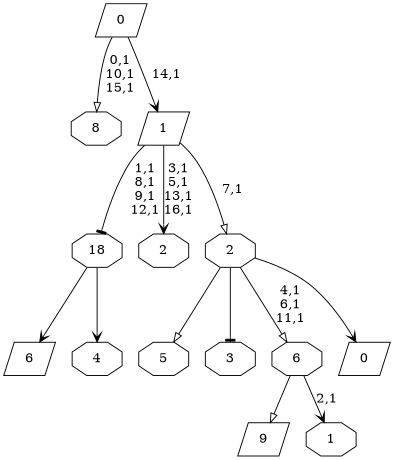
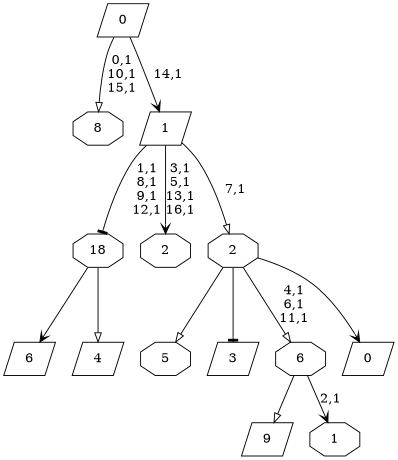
edge "18" -> "4": arrowhead vee -> onormal
node "4": shape octagon -> parallelogram
node "3": shape octagon -> parallelogram
